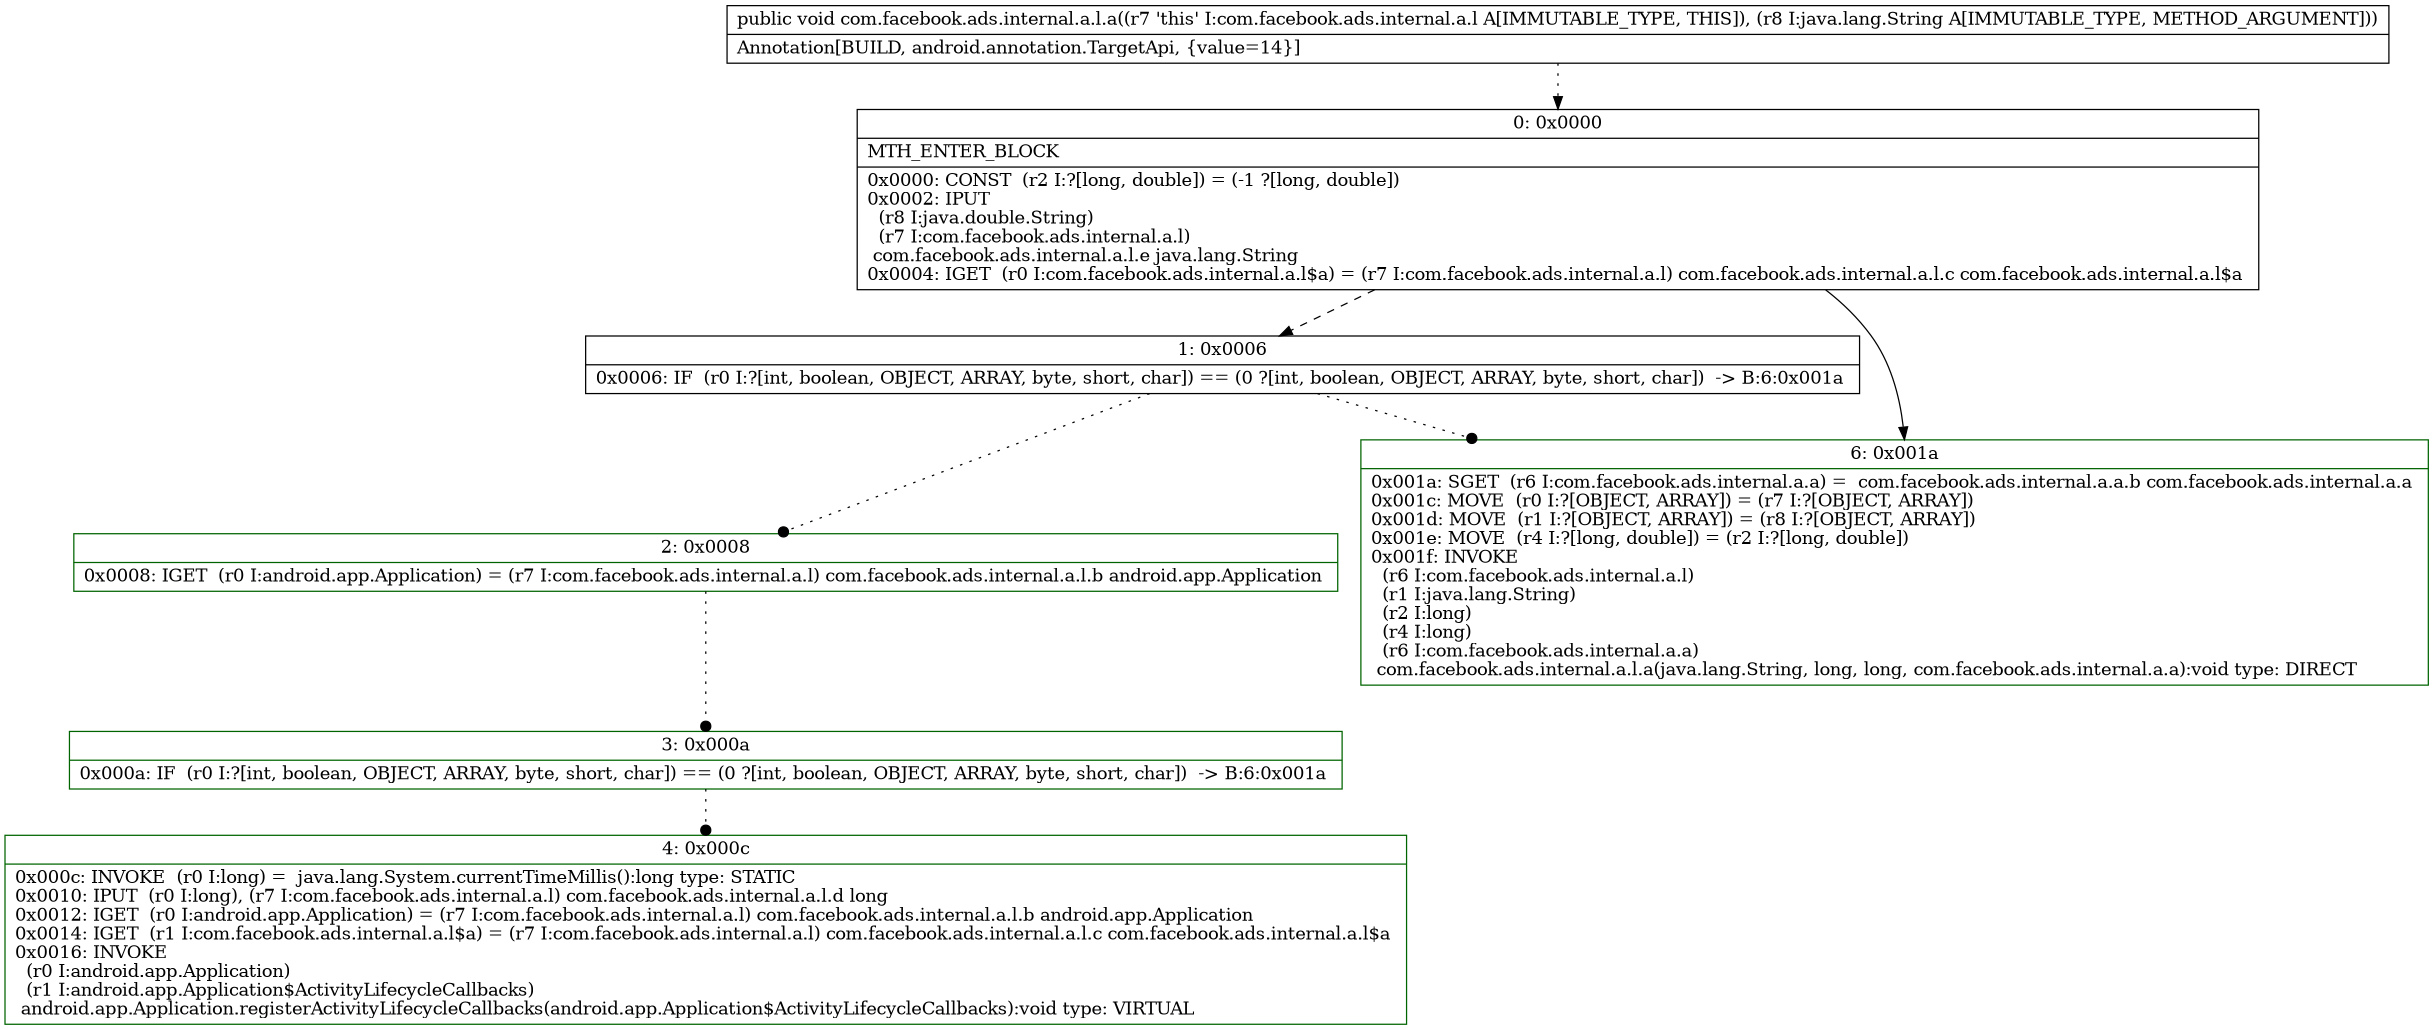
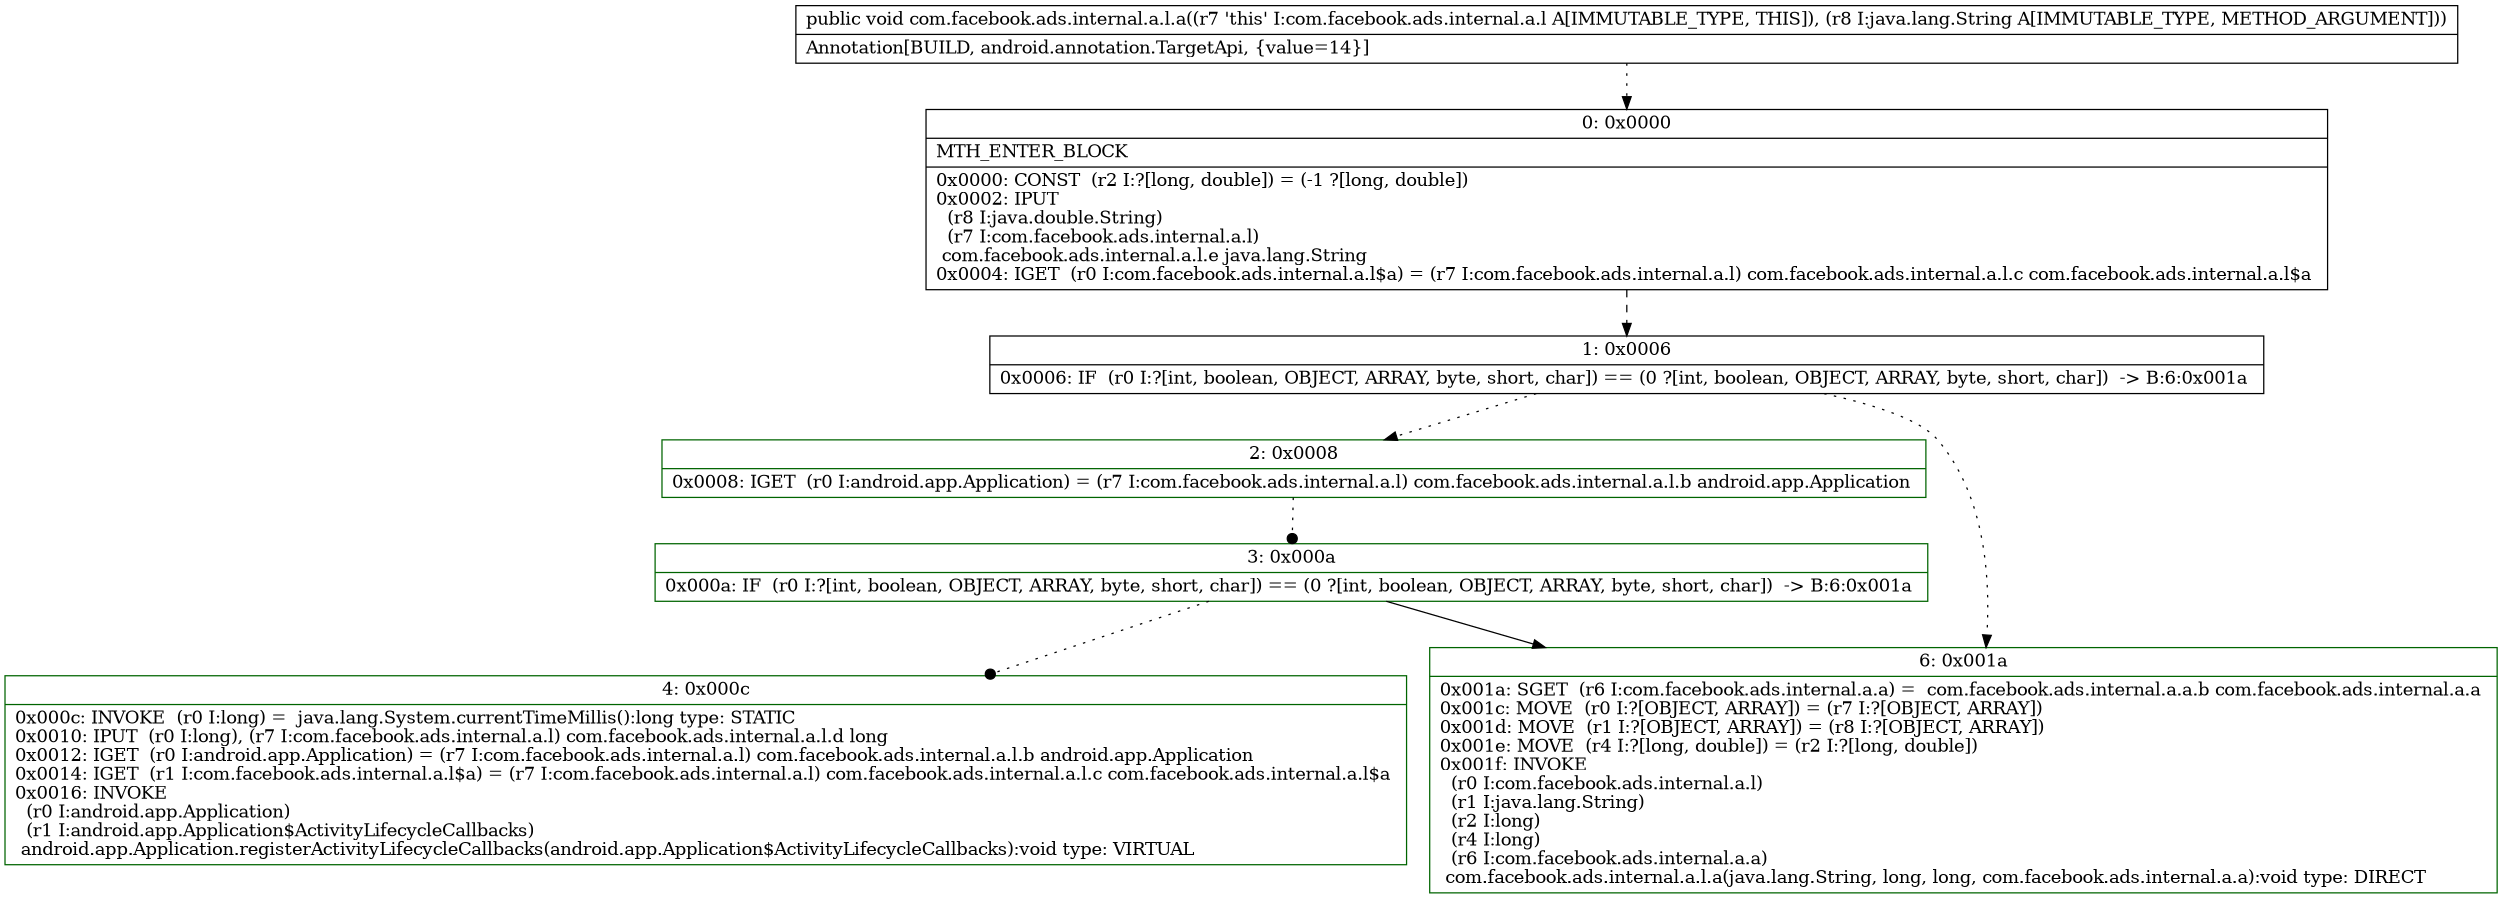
edge "0: 0x0000" -> "6: 0x001a": now "3: 0x000a" -> "6: 0x001a"
edge "1: 0x0006" -> "6: 0x001a": arrowhead dot -> normal
edge "1: 0x0006" -> "2: 0x0008": arrowhead dot -> normal
node "6: 0x001a": text "(r6 I:com.facebook.ads.internal.a.l)" -> "(r0 I:com.facebook.ads.internal.a.l)"
